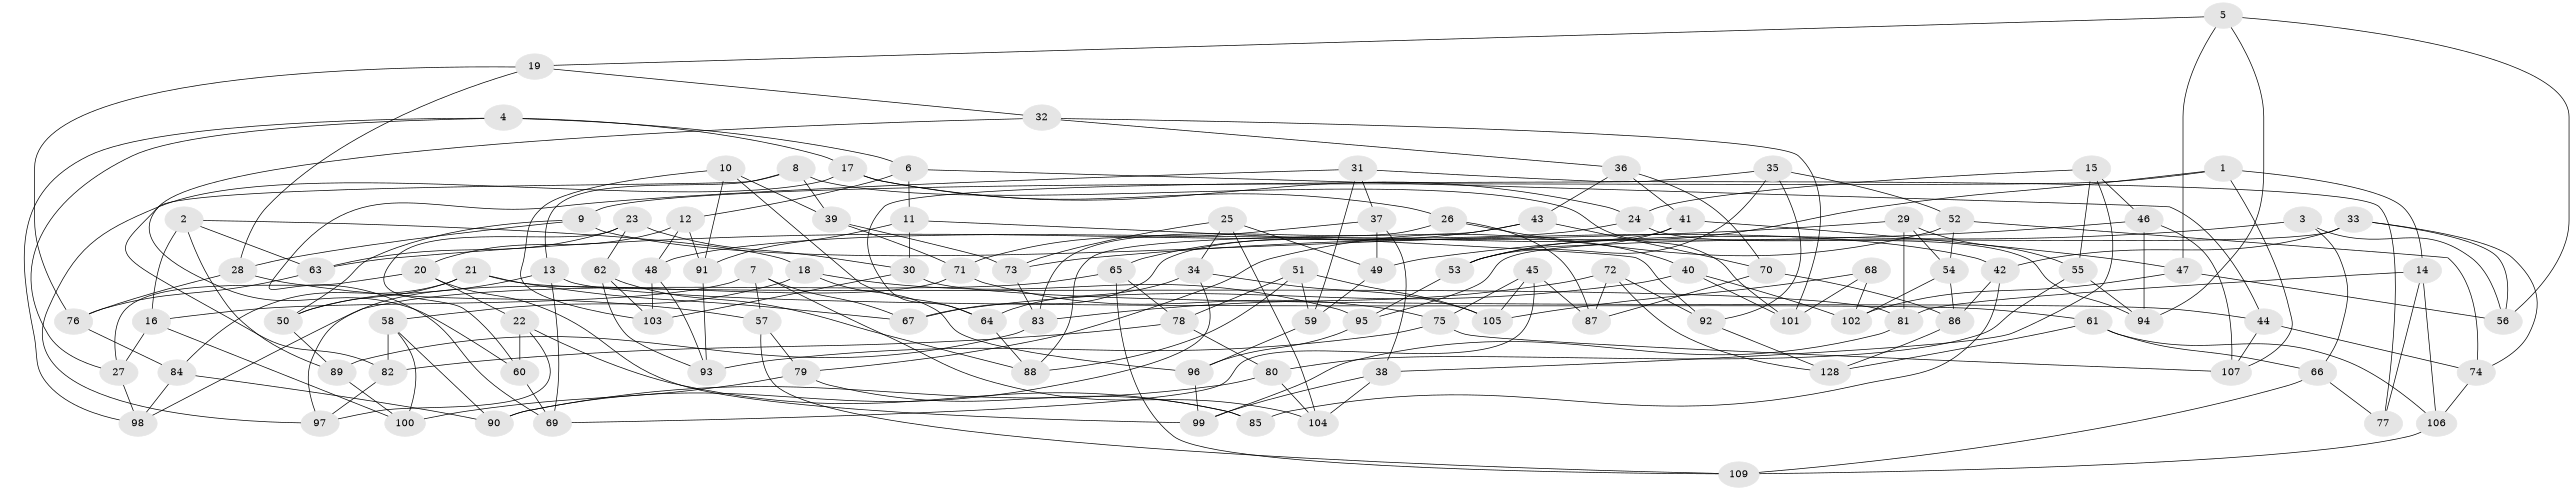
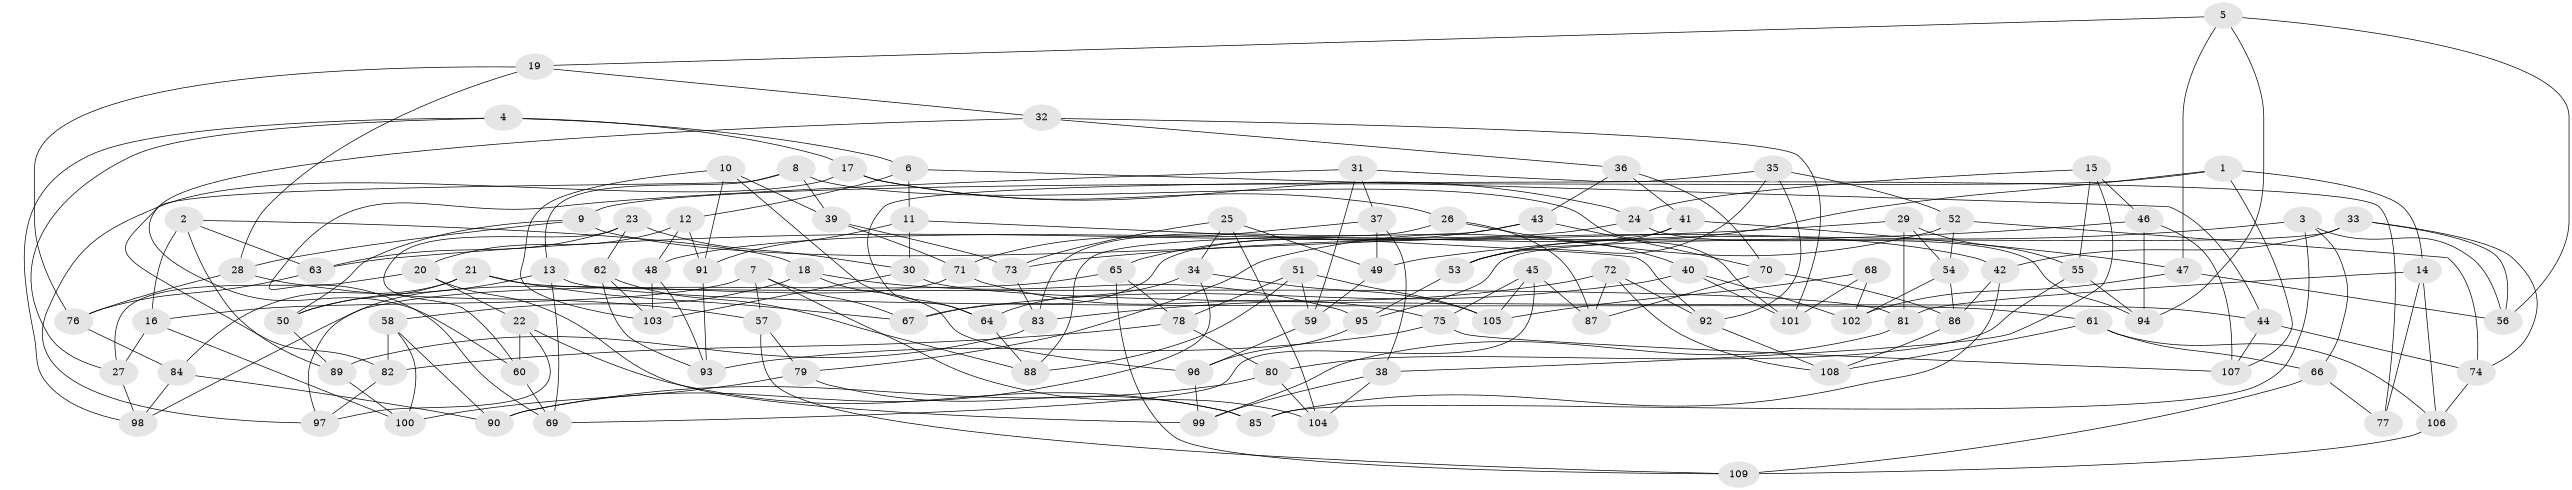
node "128": label "128" -> "108"
edge "3" -- "85": added
